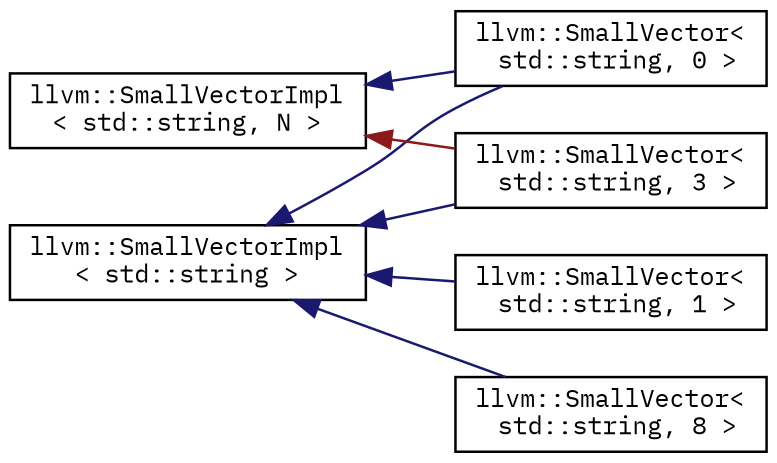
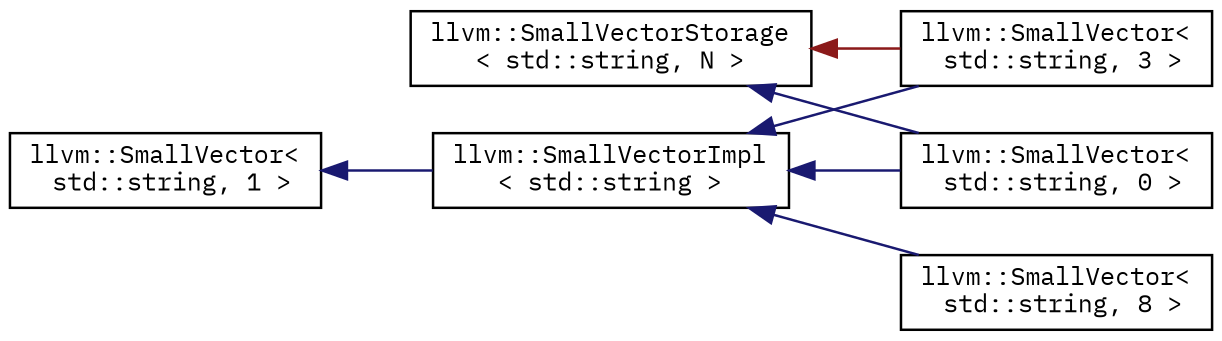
node "llvm::SmallVectorImpl < std::string, N >": label "llvm::SmallVectorImpl < std::string, N >" -> "llvm::SmallVectorStorage < std::string, N >"
edge "llvm::SmallVector< std::string, 1 >" -> "llvm::SmallVectorImpl < std::string >": reversed
